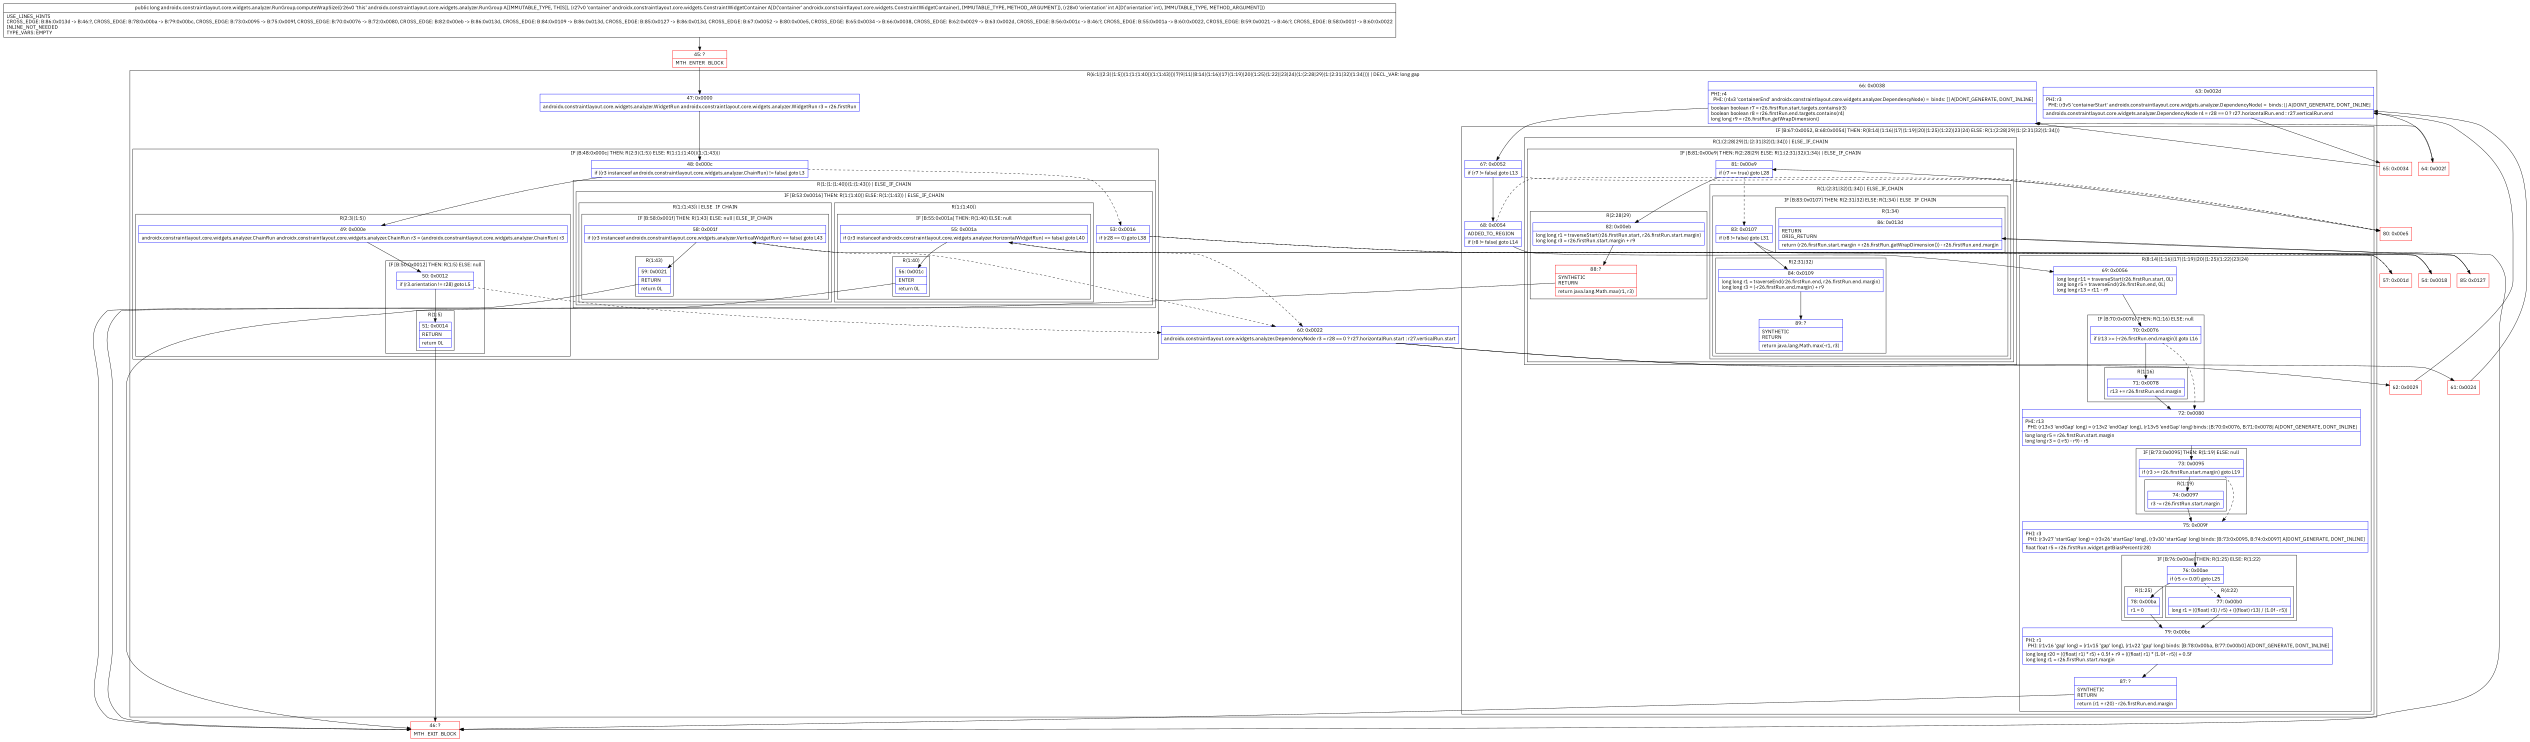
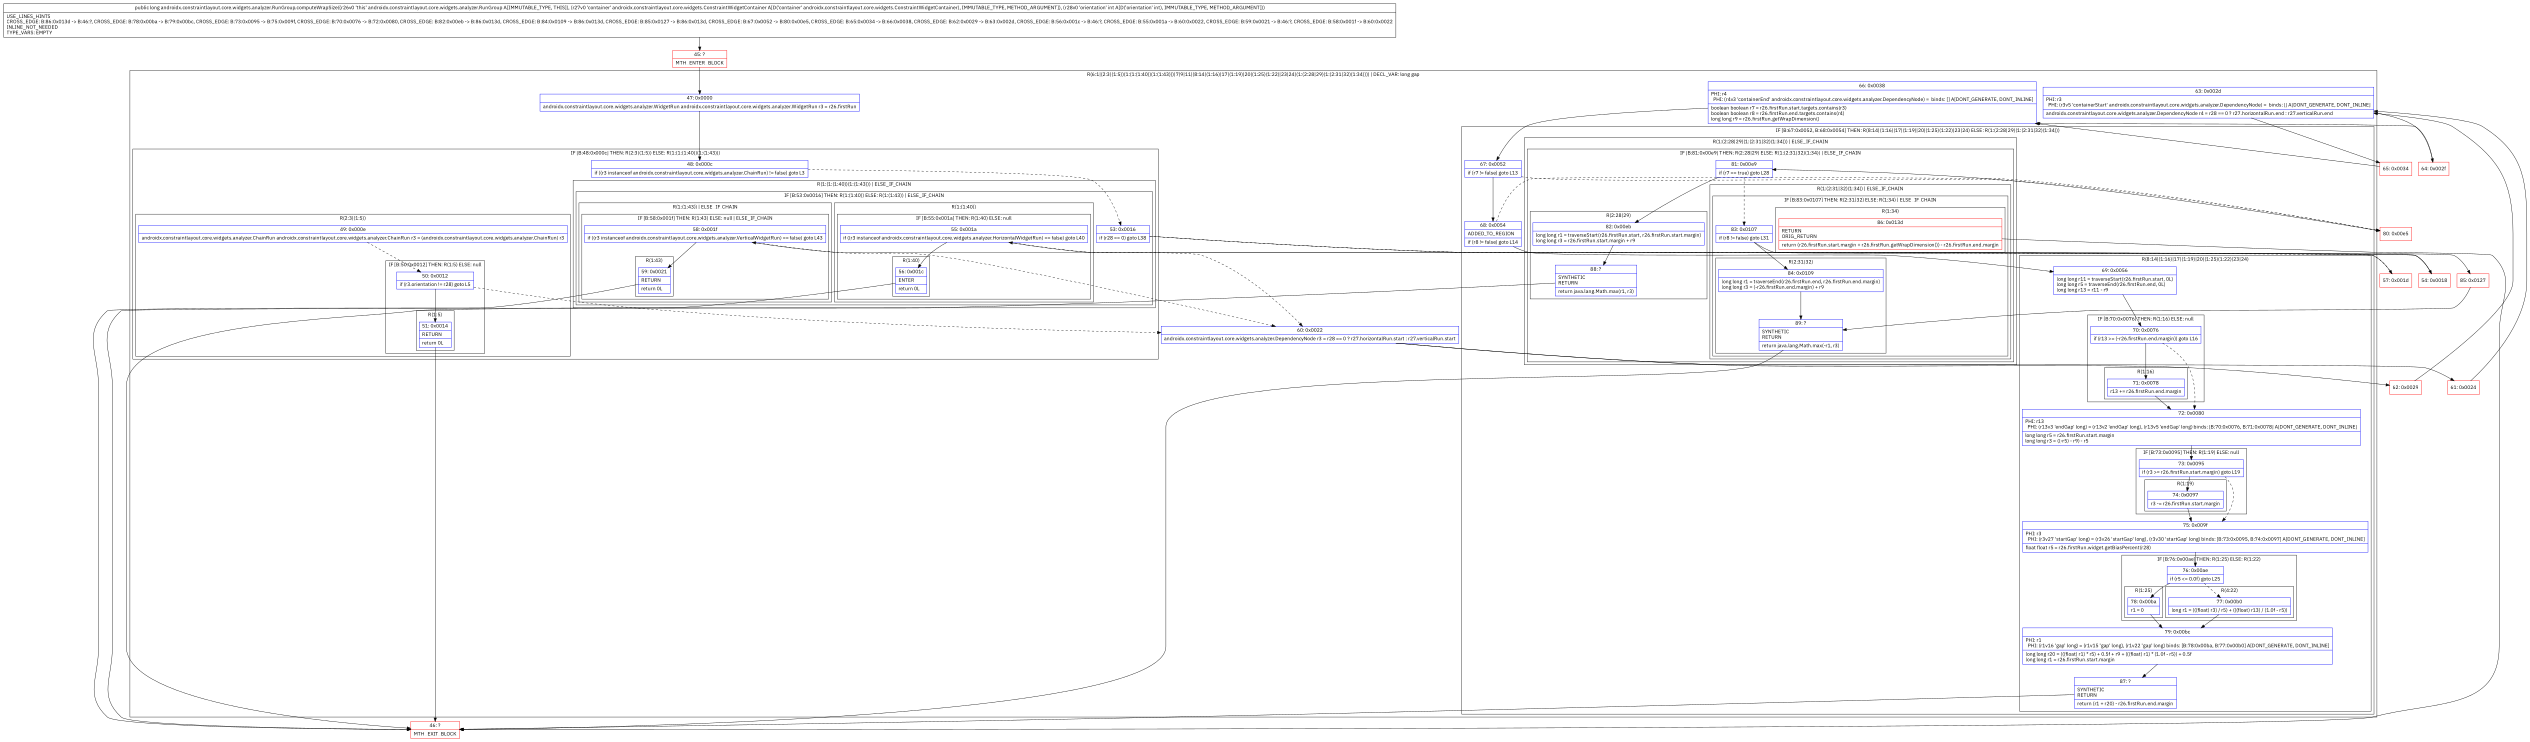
edge "48: 0x000c" -> "49: 0x000e": removed
node "86: 0x013d": color blue -> red
edge "85: 0x0127" -> "86: 0x013d": now "85: 0x0127" -> "89: ?"
edge "49: 0x000e" -> "50: 0x0012": style solid -> dashed
node "88: ?": color red -> blue
edge "89: ?" -> "46: ?": added
